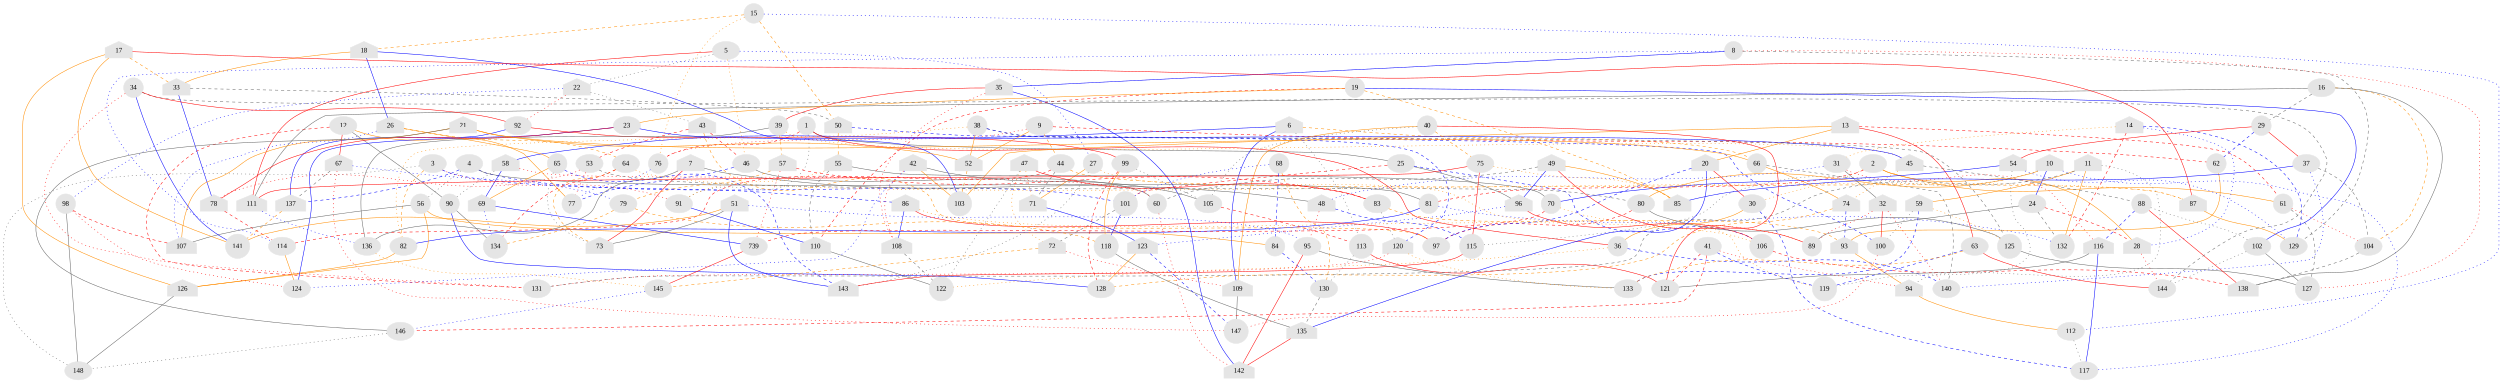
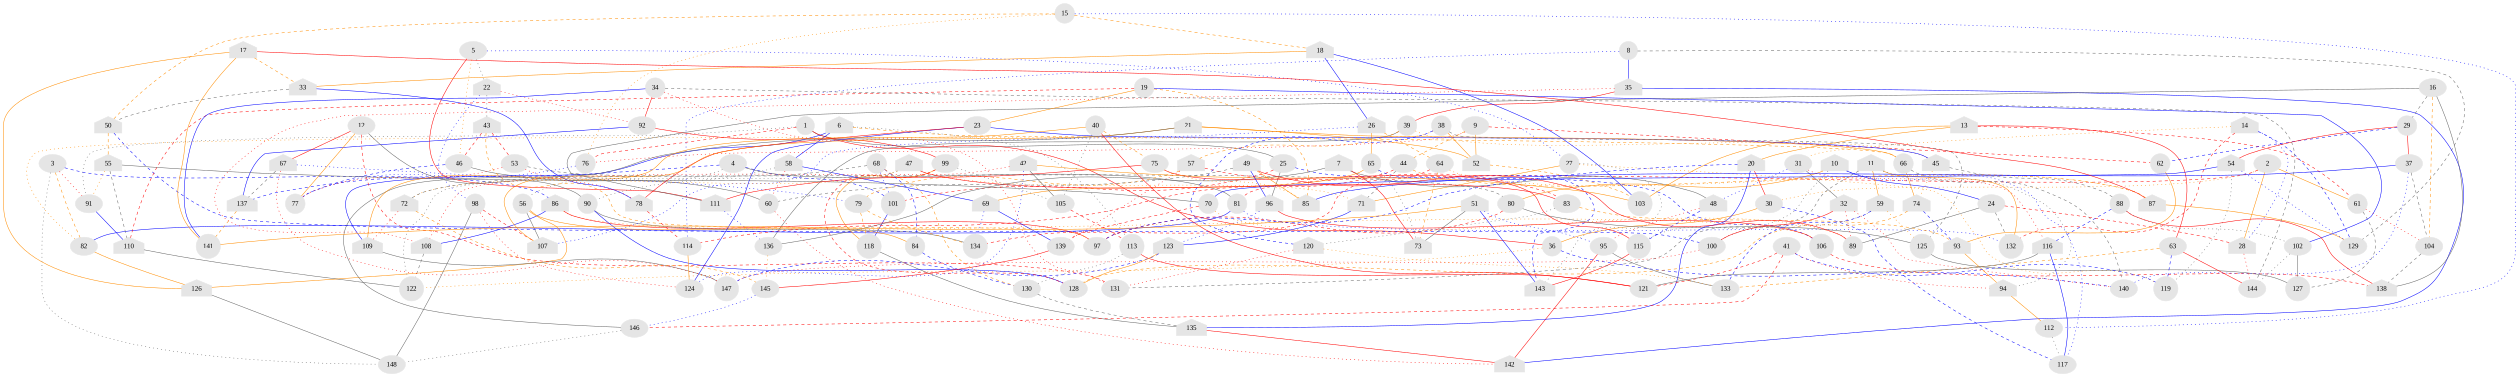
edge "8" -- "127": removed
edge "101" -- "72": now "68" -- "72"
node "739": label "739" -> "139"
